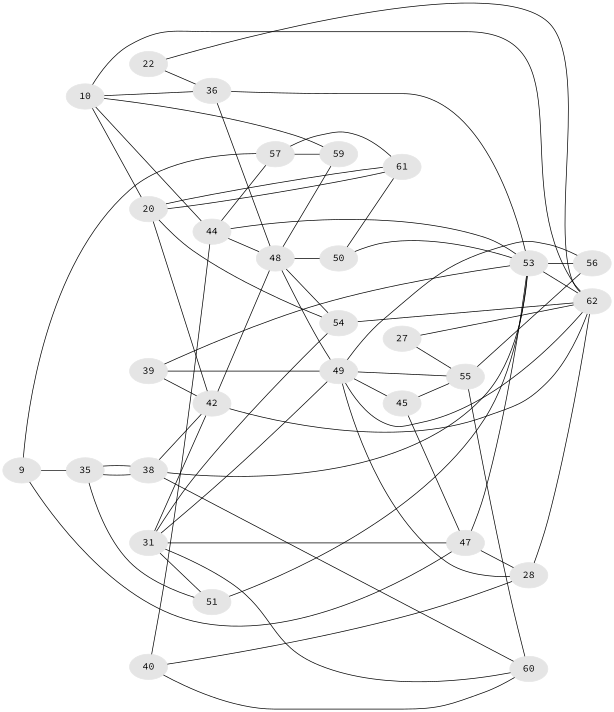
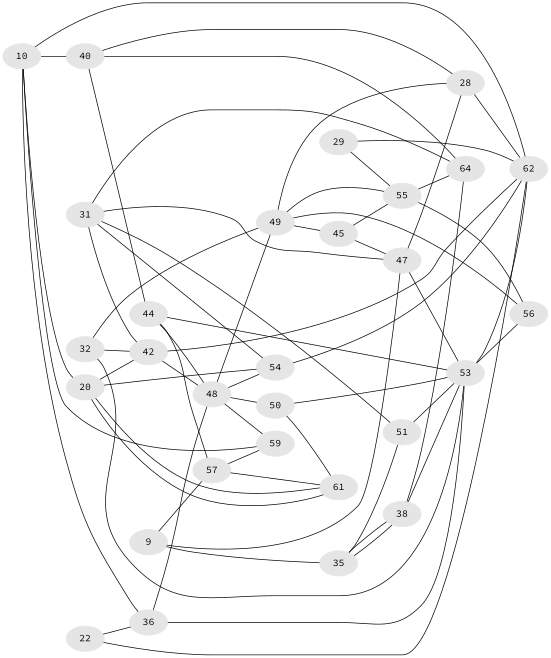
edge "10" -- "44": now "10" -- "40"
node "27": label "27" -> "29"
node "39": label "39" -> "32"
edge "62" -- "49": removed
edge "42" -- "38": removed
edge "49" -- "31": removed
node "60": label "60" -> "64"
